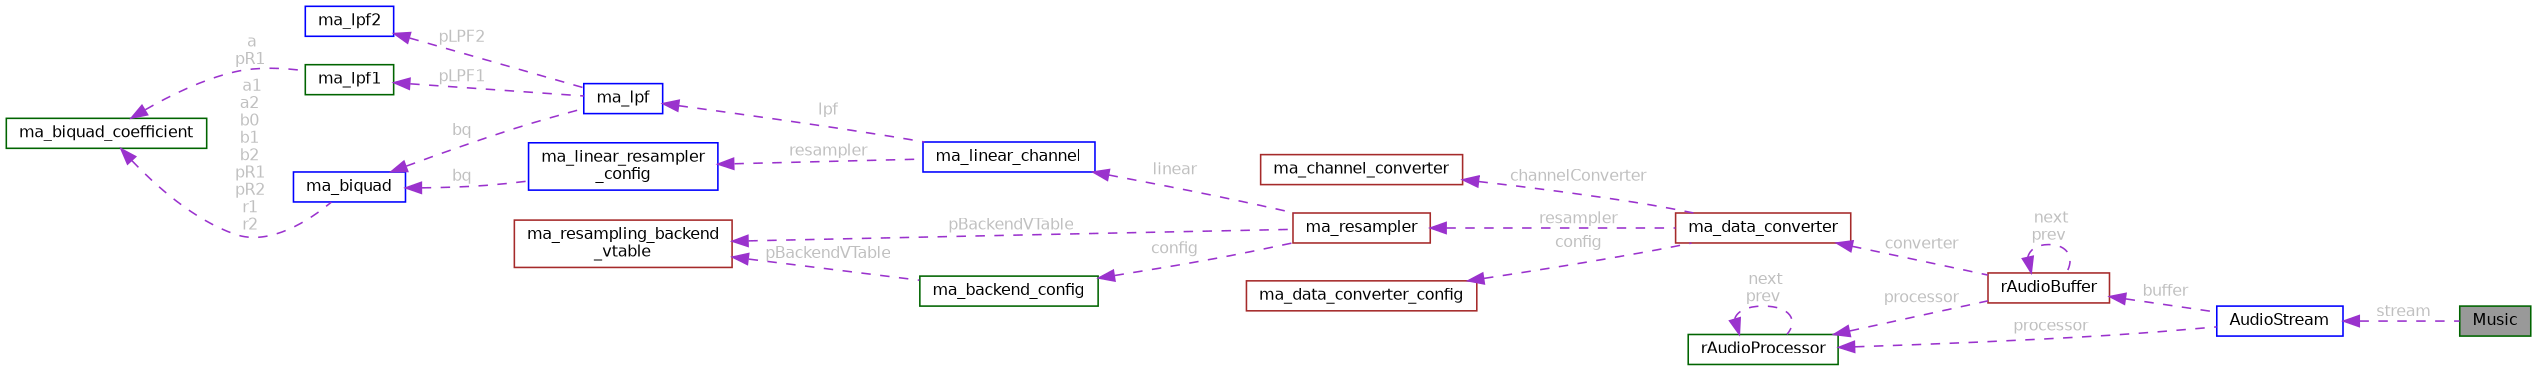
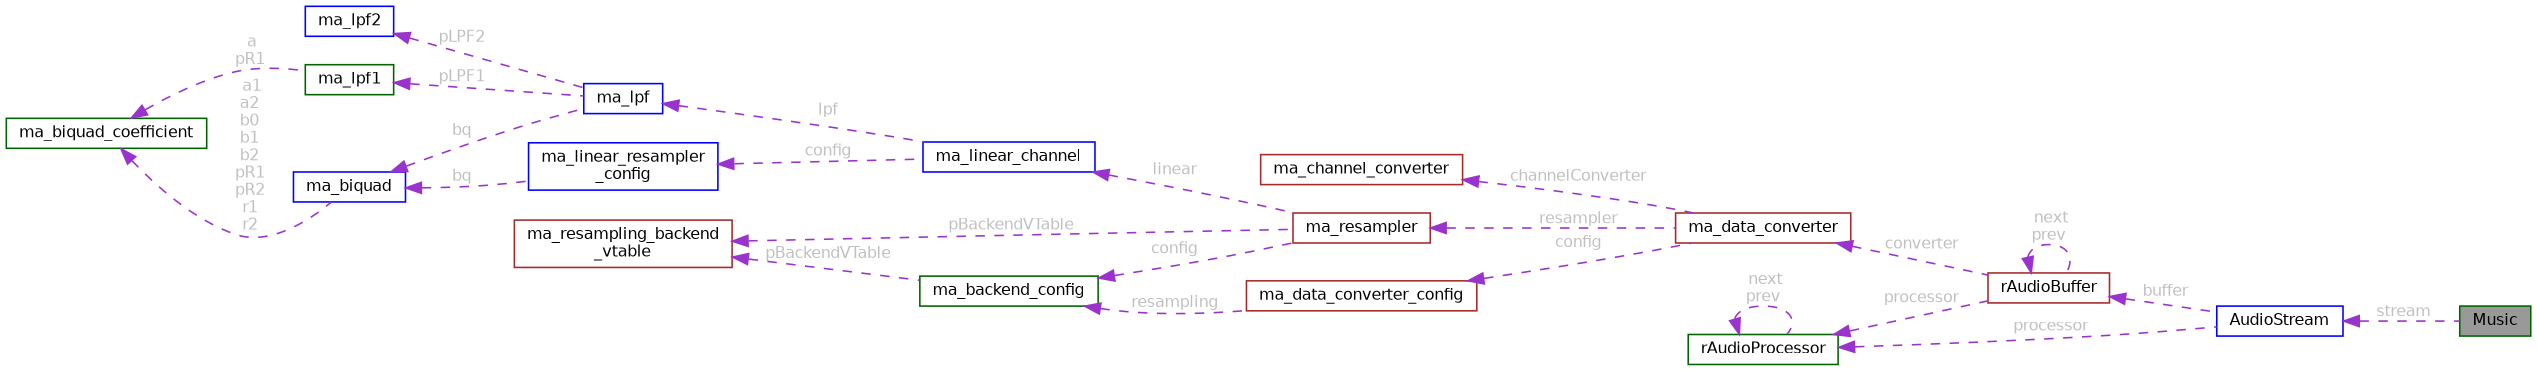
edge "ma_linear_channel" -> "ma_linear_resampler _config": label " resampler" -> " config"
edge "ma_data_converter_config" -> "ma_backend_config": added, label "resampling"
